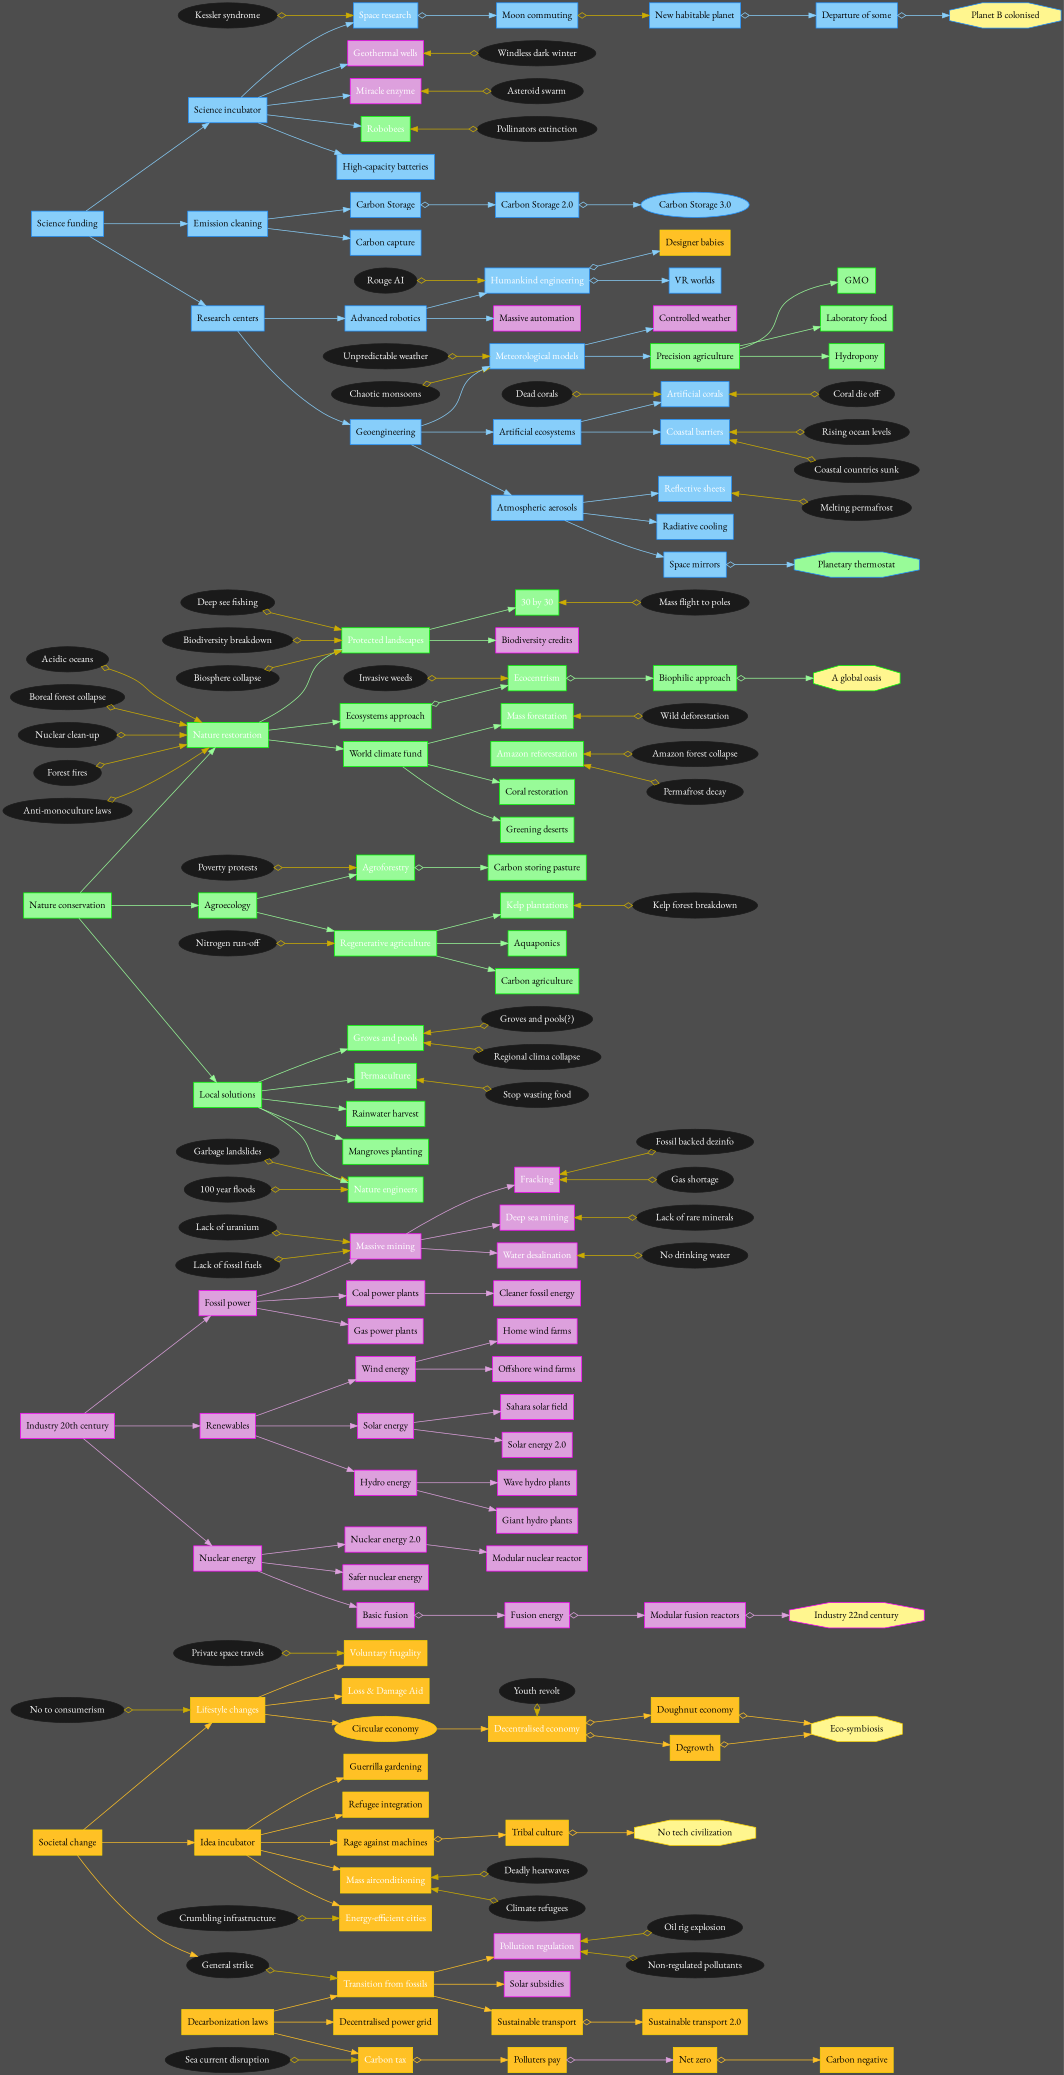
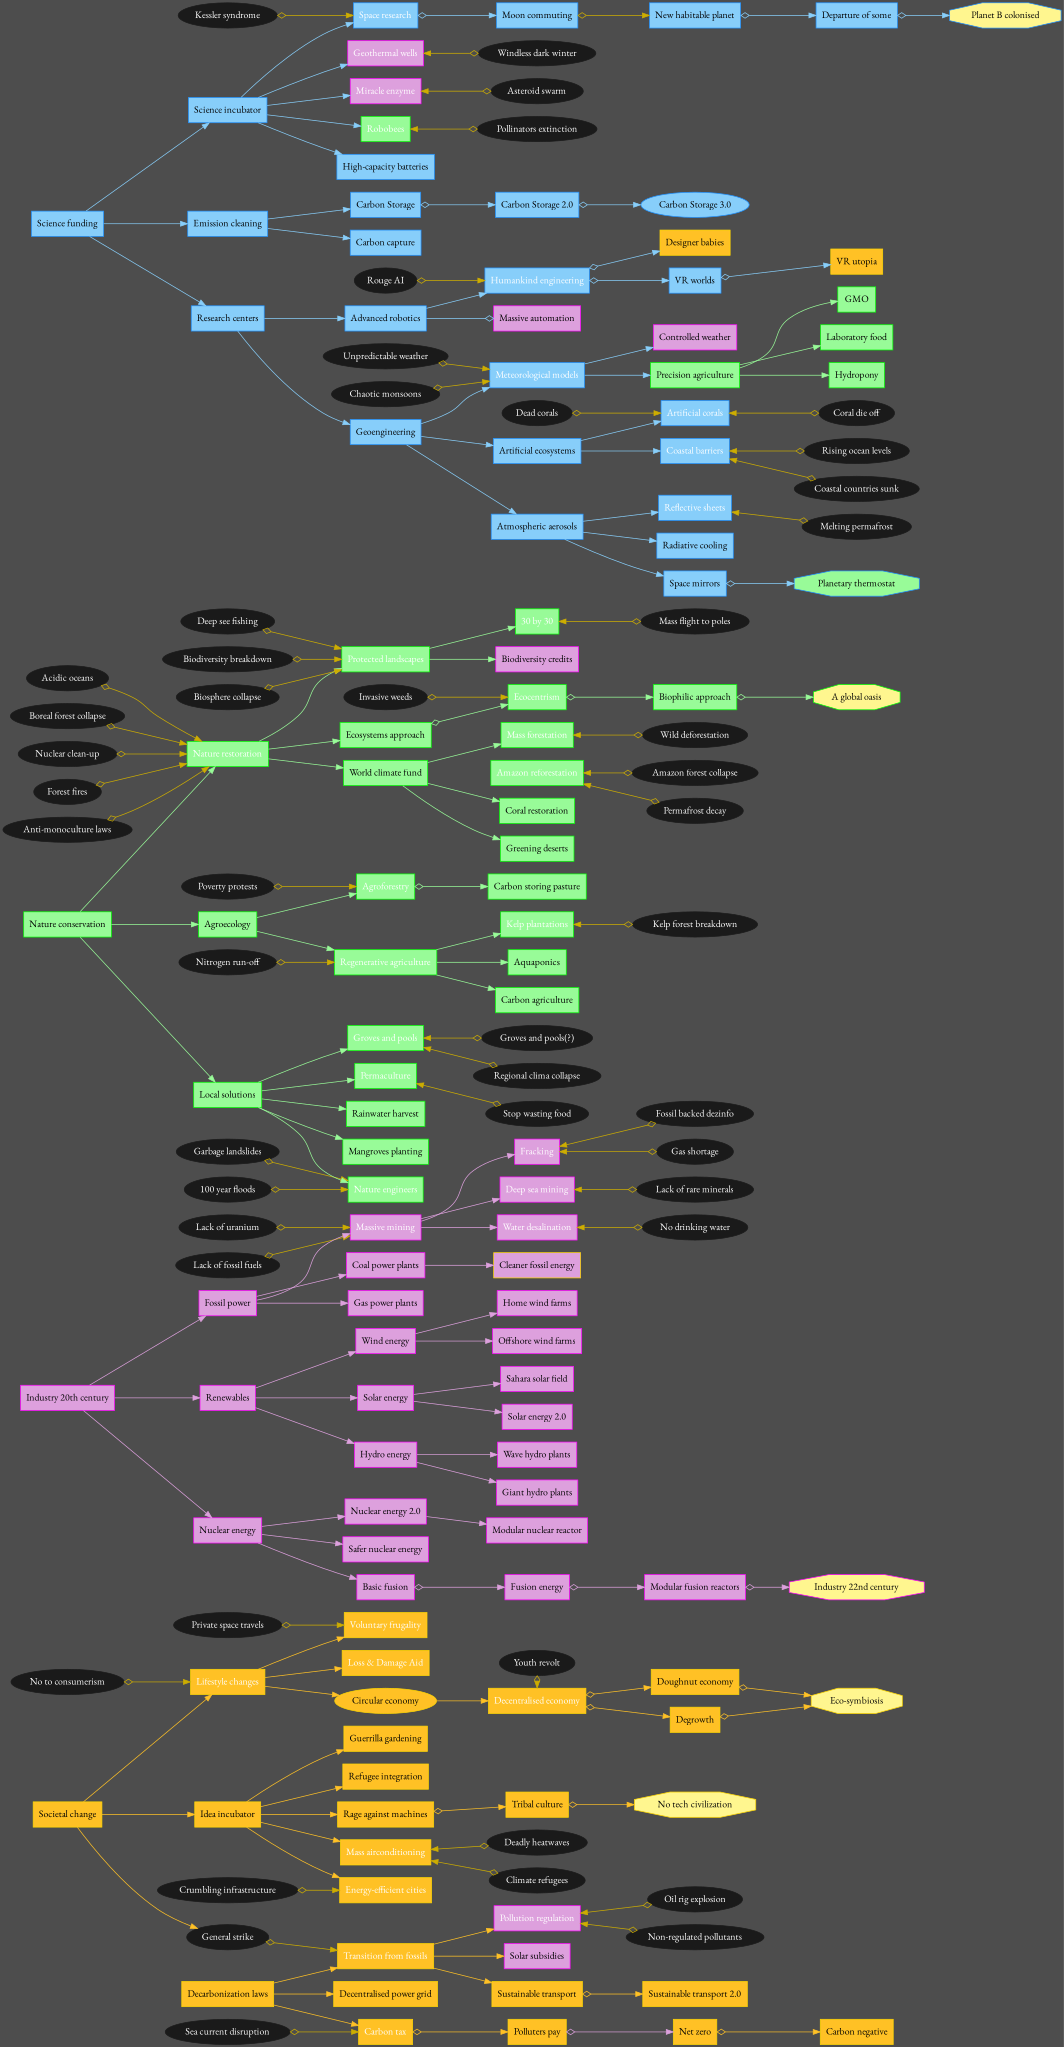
node "VR utopia": added
edge "Advanced robotics" -> "Massive automation": arrowhead normal -> odiamond
node "Cleaner fossil energy": color fuchsia -> gold
